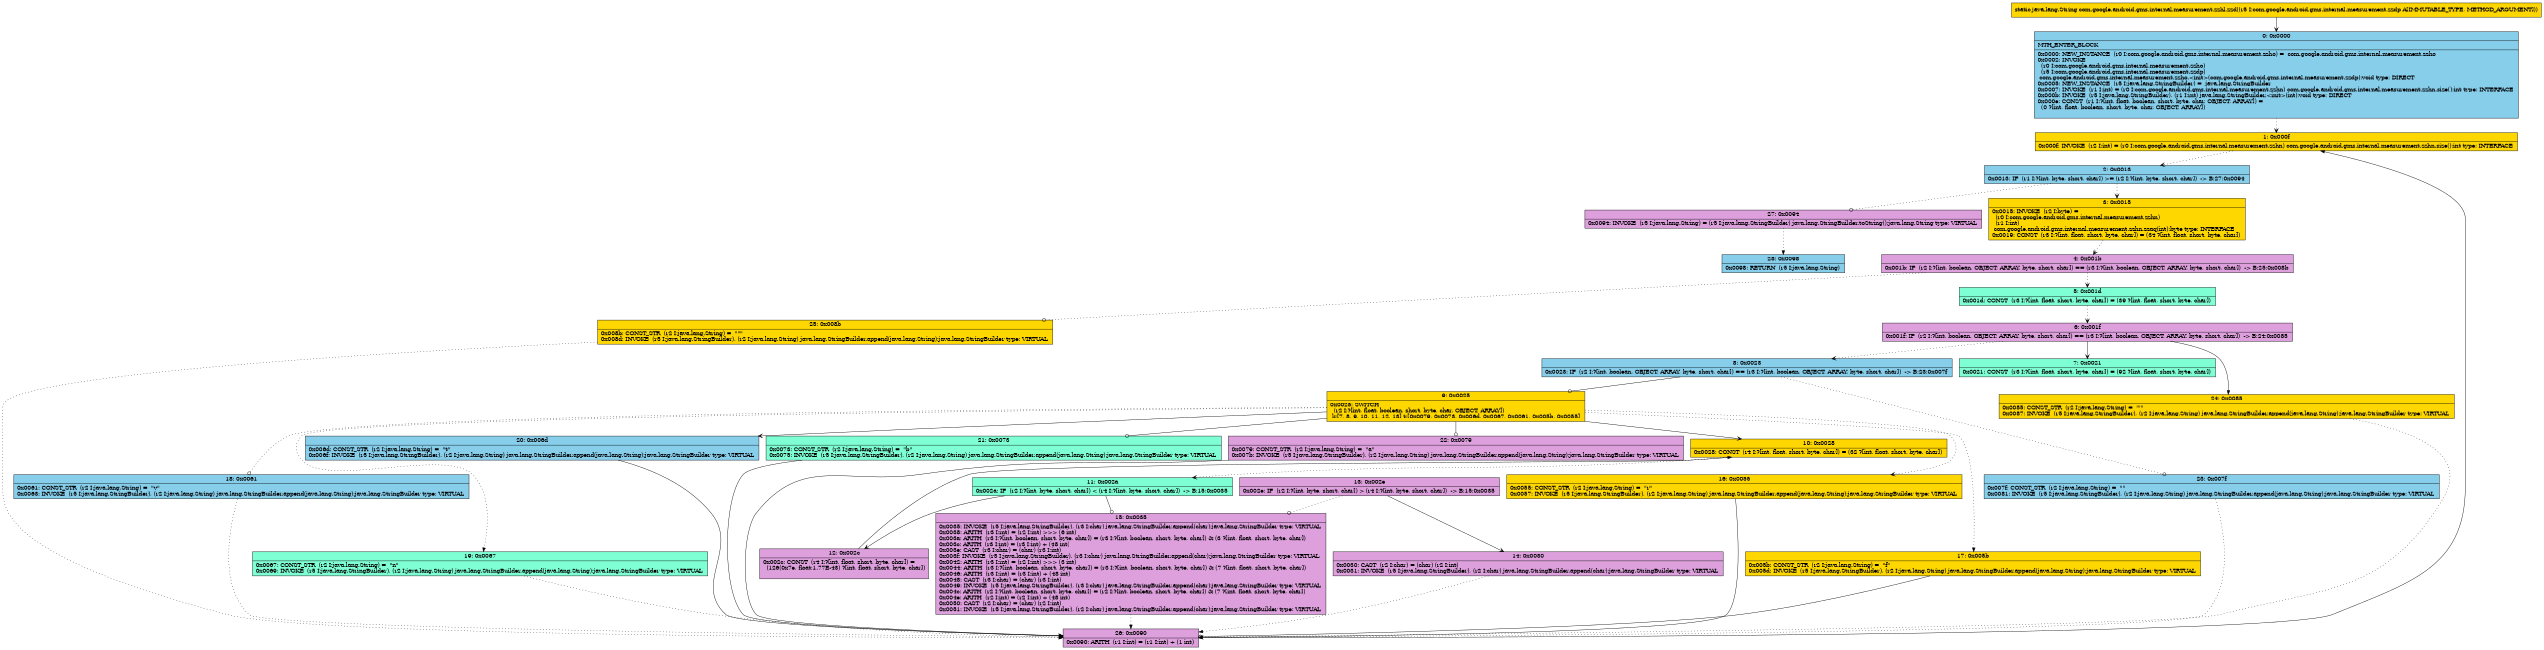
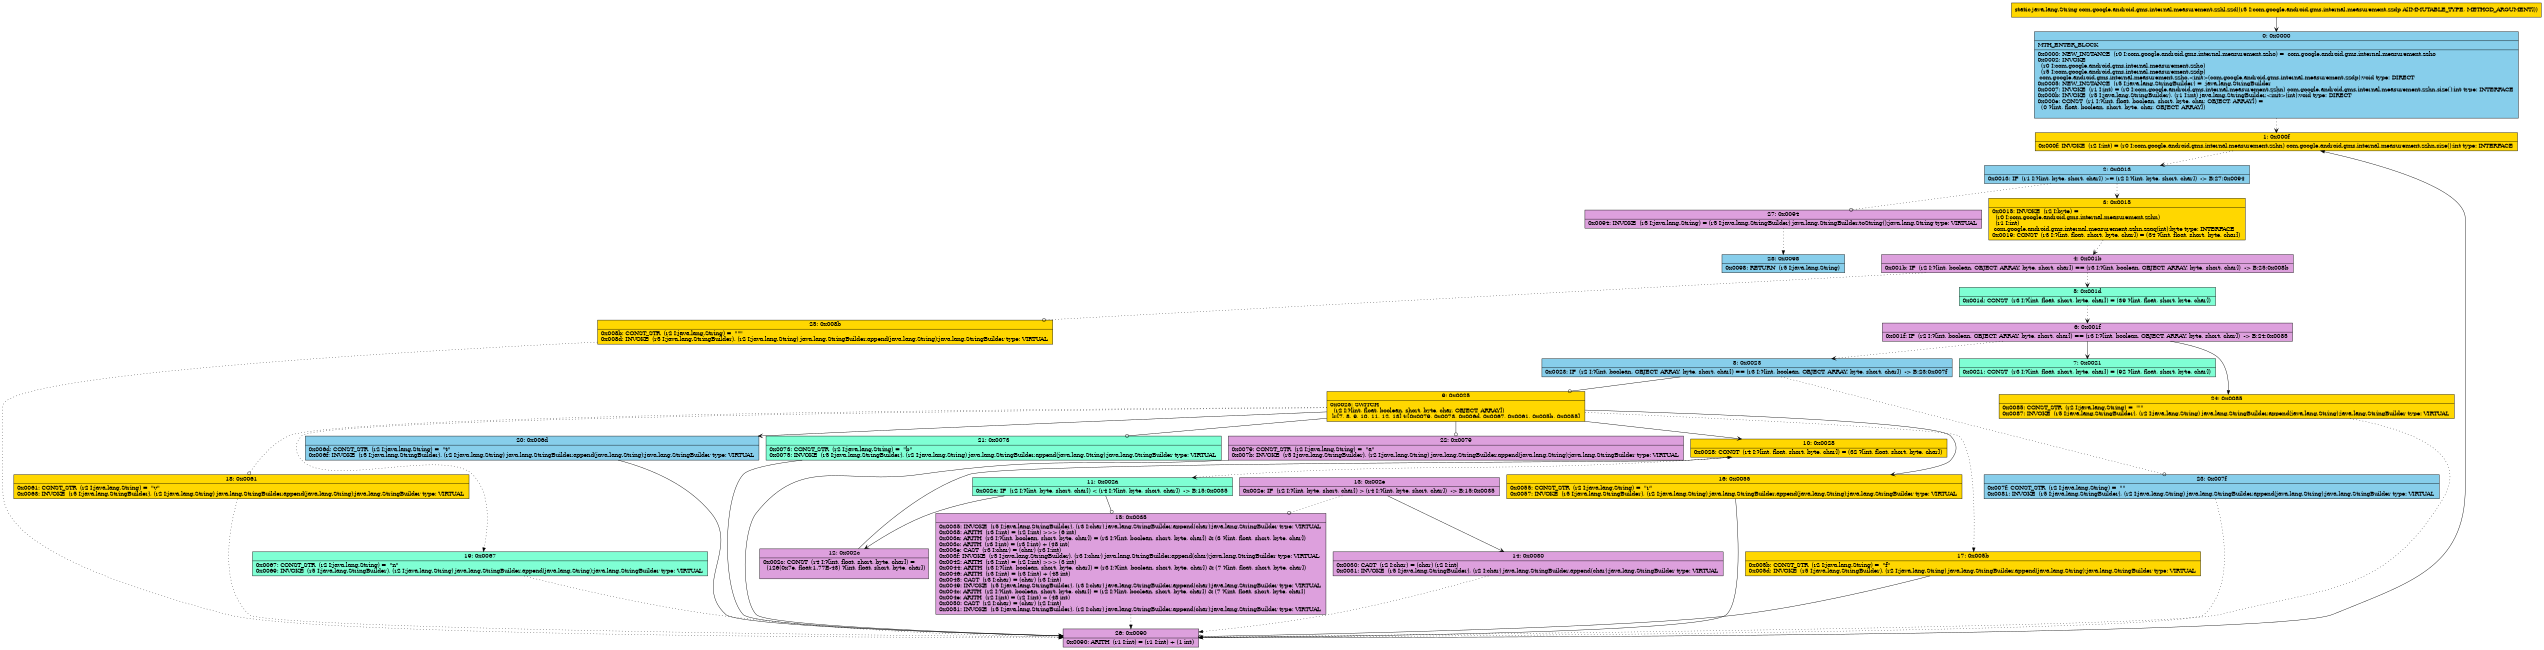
edge "9: 0x0025" -> "16: 0x0055": style dotted -> solid
node "18: 0x0061": fillcolor skyblue -> gold
